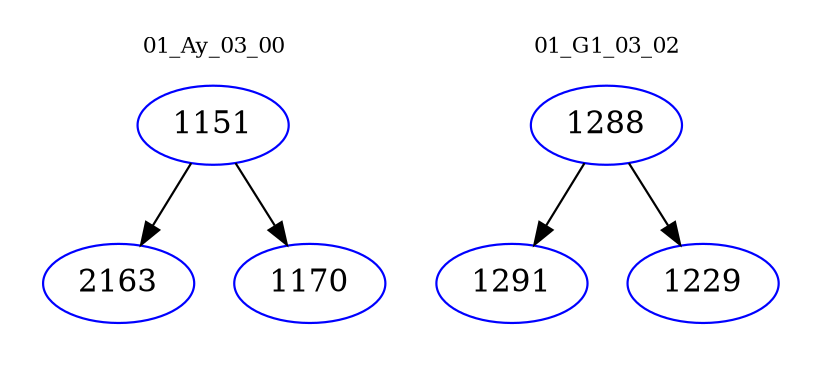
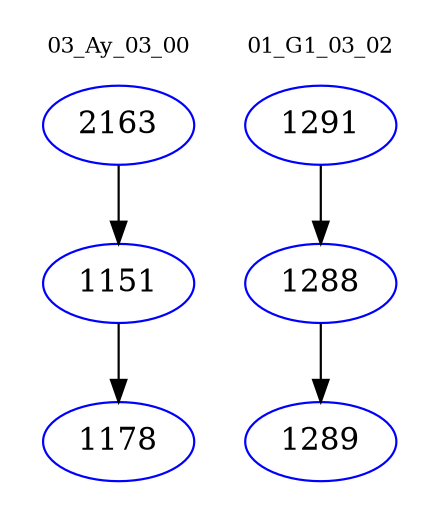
cluster "01_Ay_03_00": label "01_Ay_03_00" -> "03_Ay_03_00"
edge "1151" -> "2163": reversed
edge "1288" -> "1291": reversed
node "1170": label "1170" -> "1178"
node "1229": label "1229" -> "1289"
